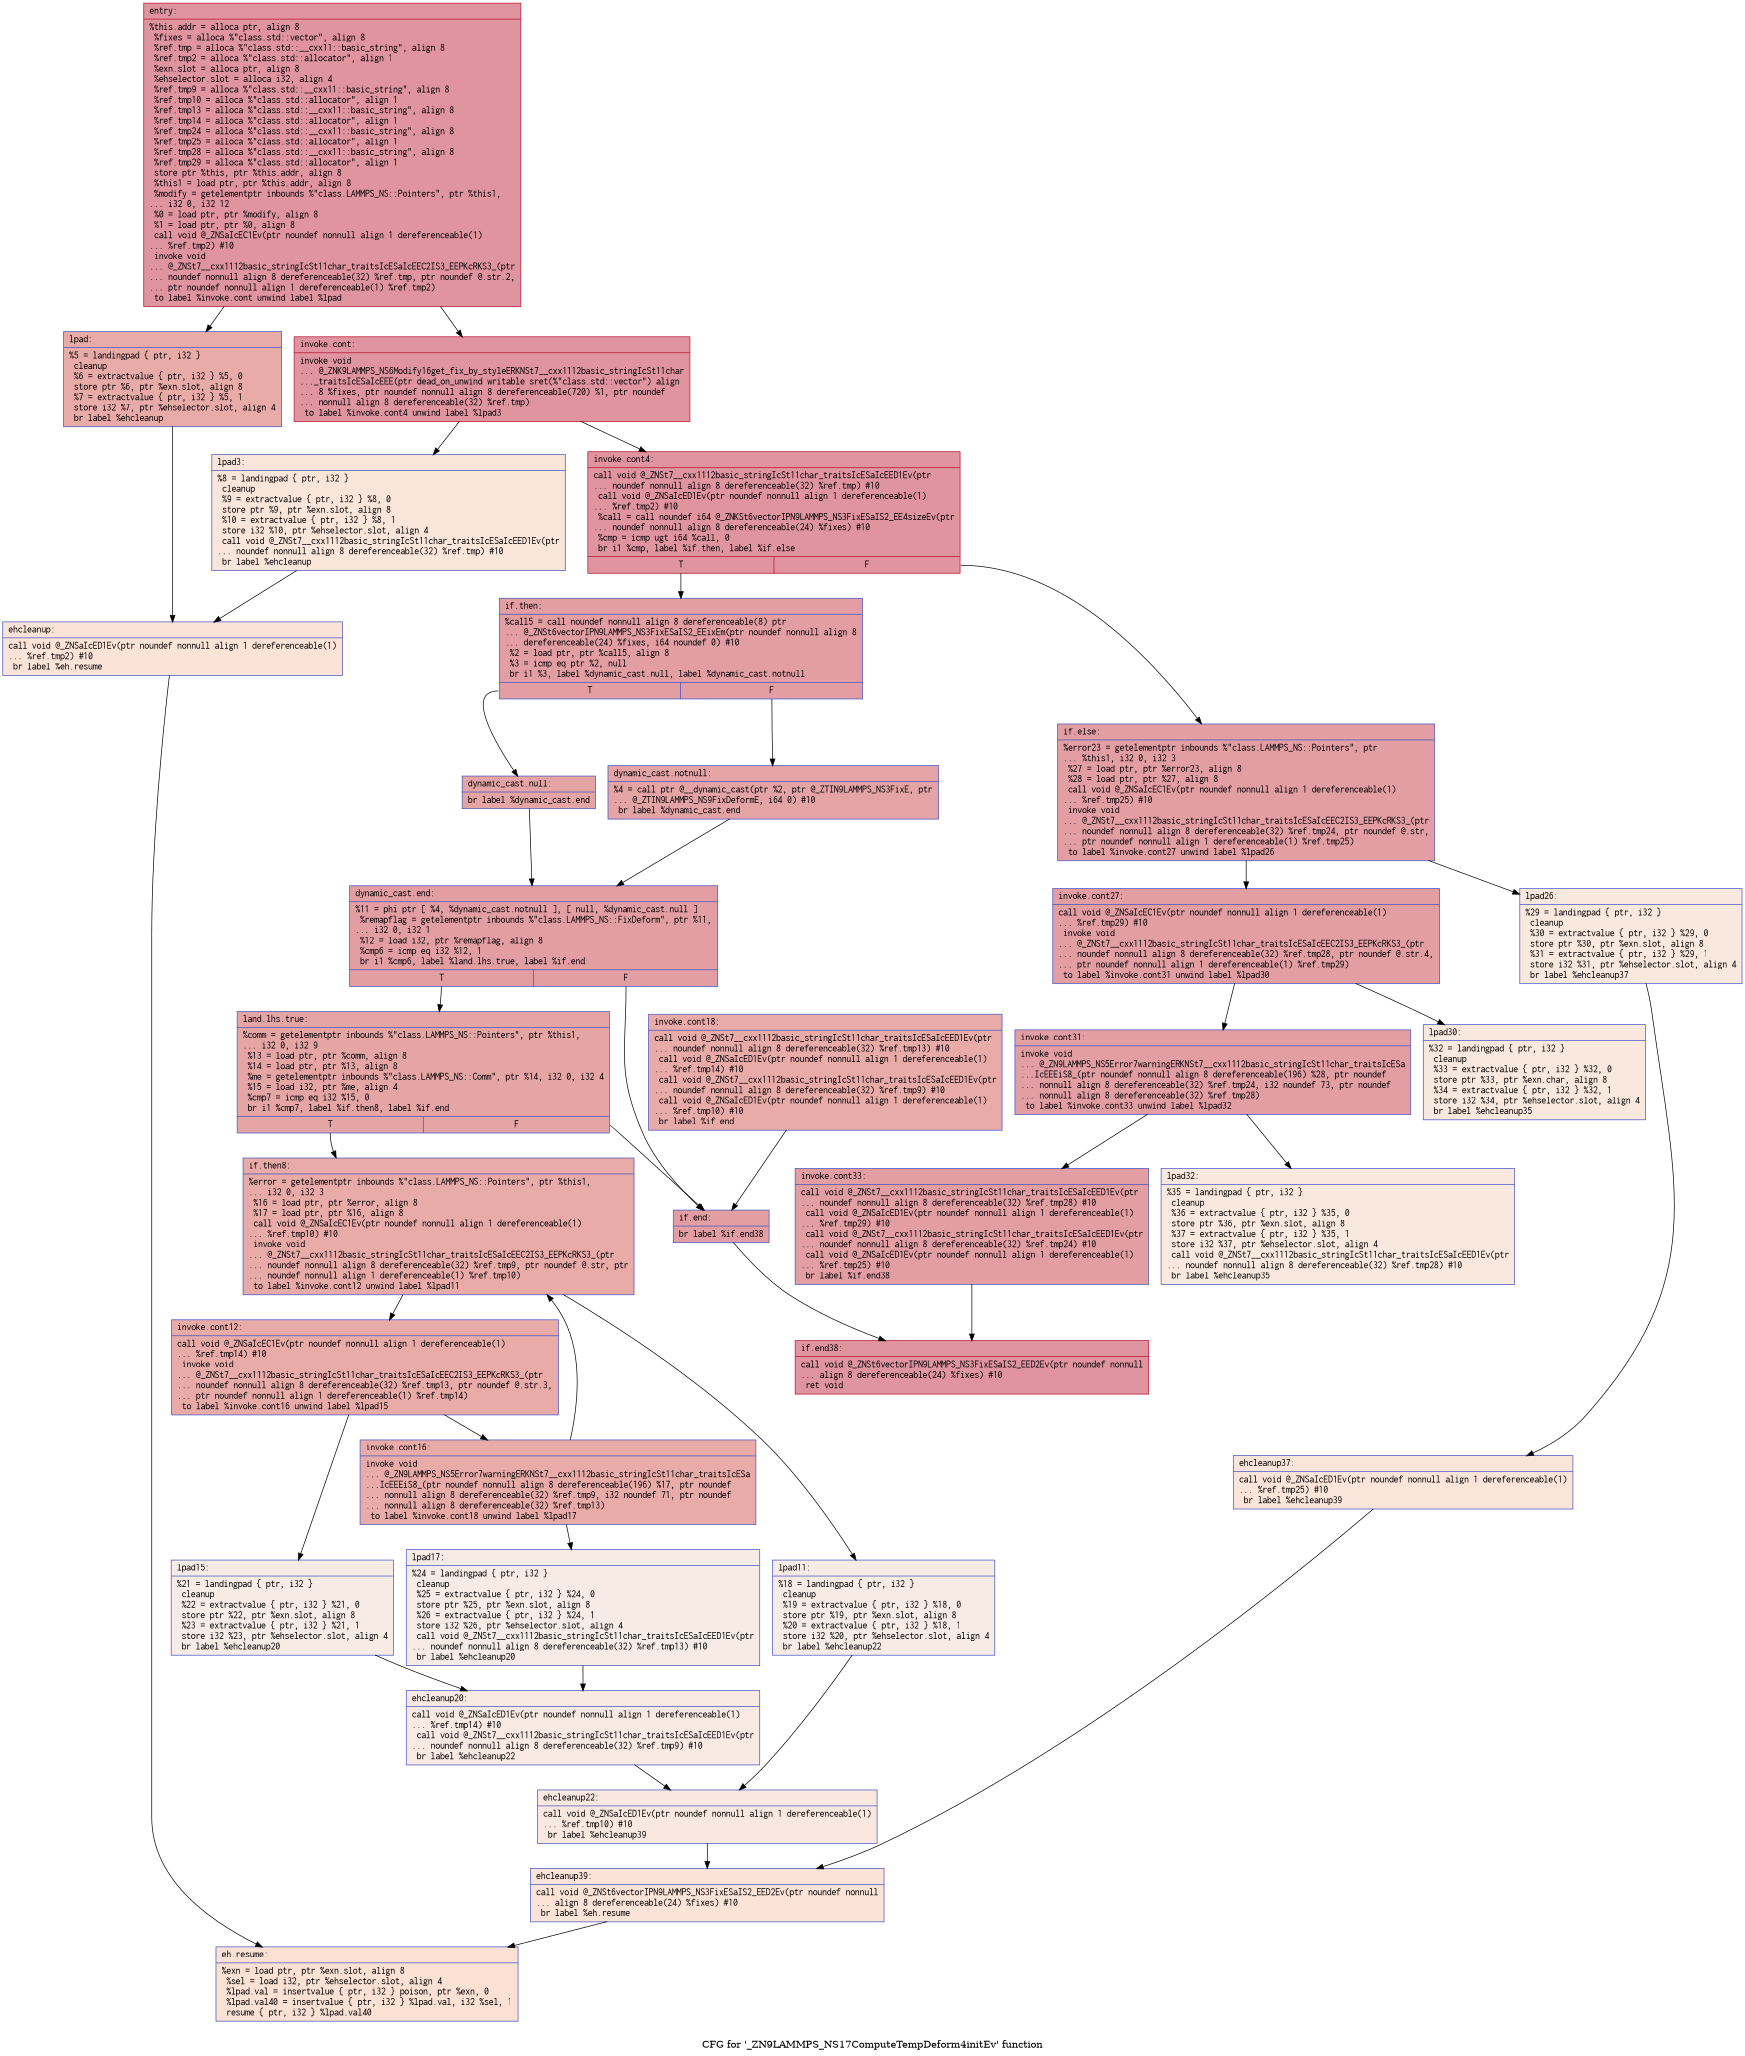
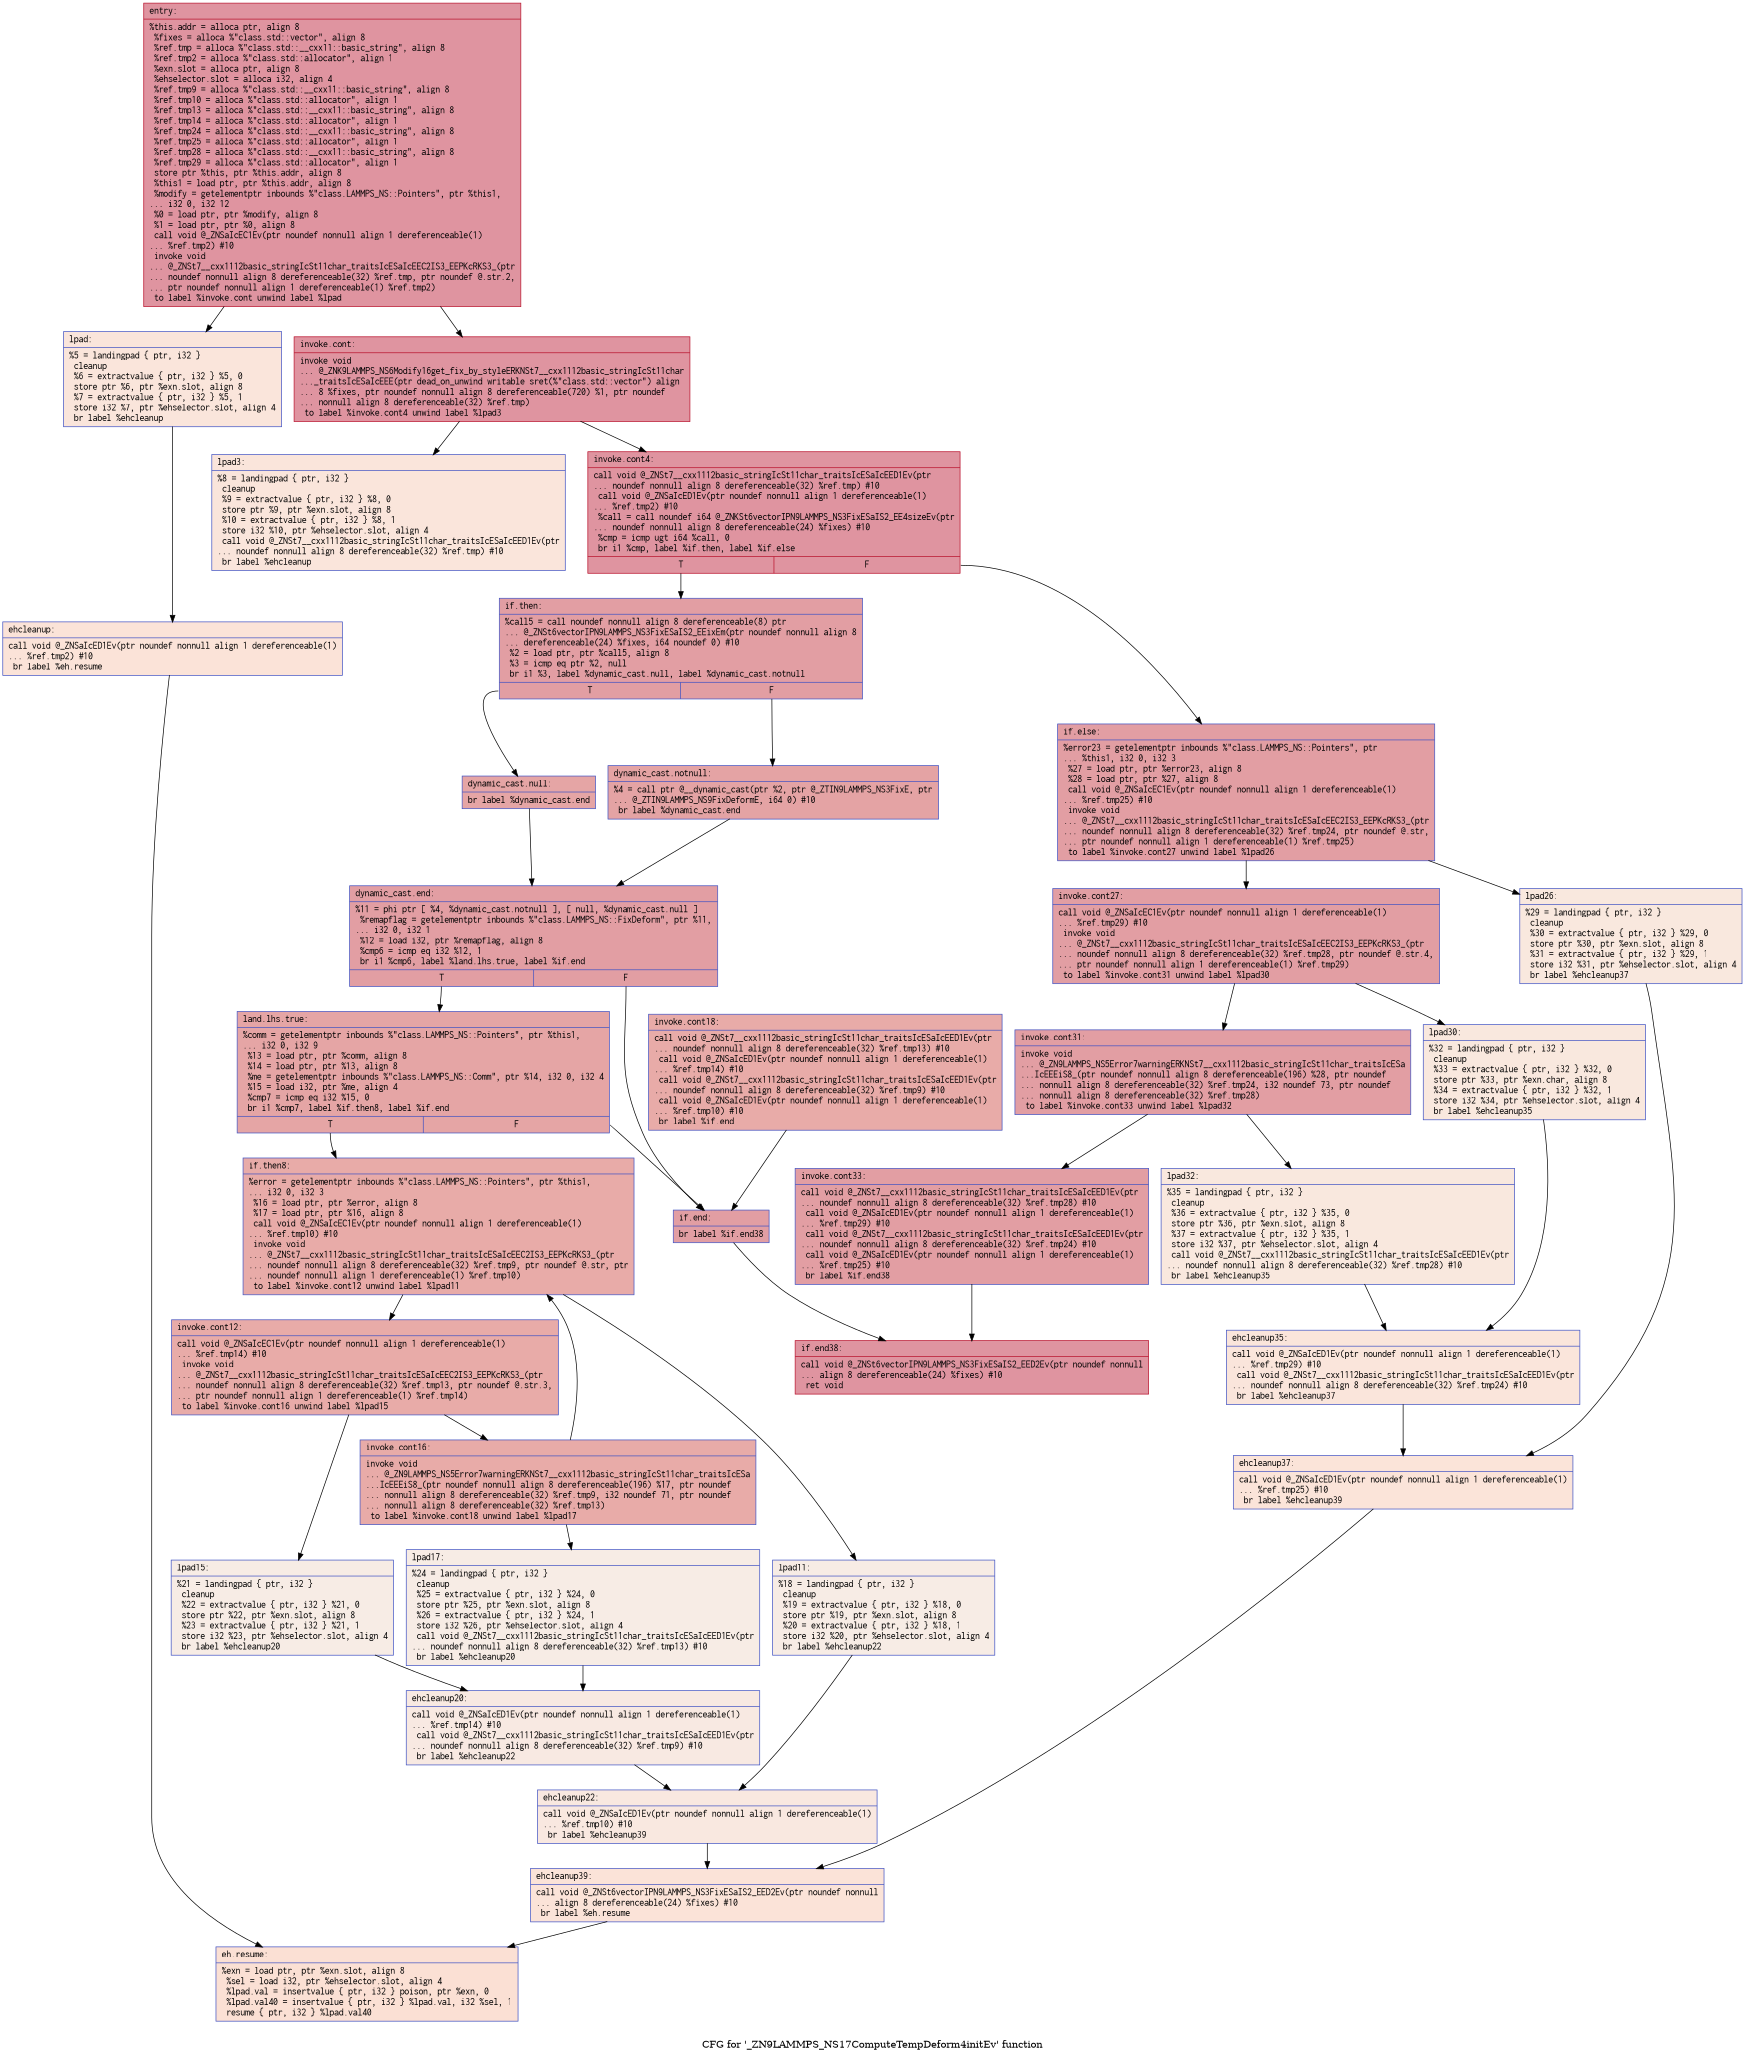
node "lpad:": fillcolor #cc403a70 -> #f4c5ad70
edge "lpad3:" -> "ehcleanup:": removed
node "ehcleanup35:": added
